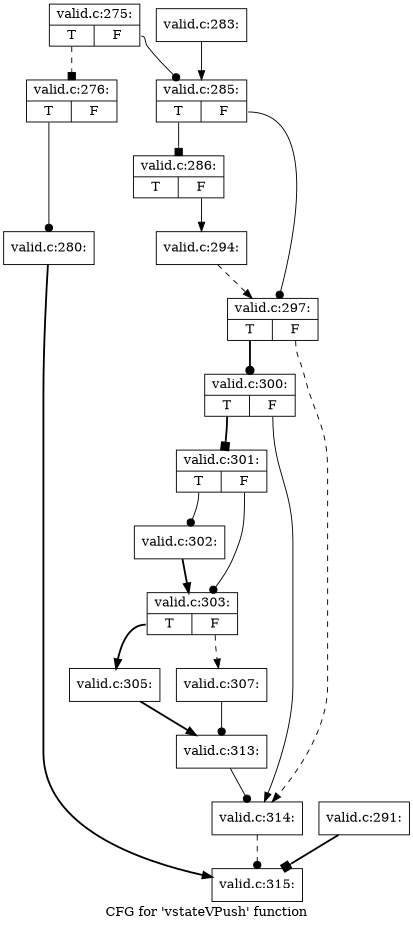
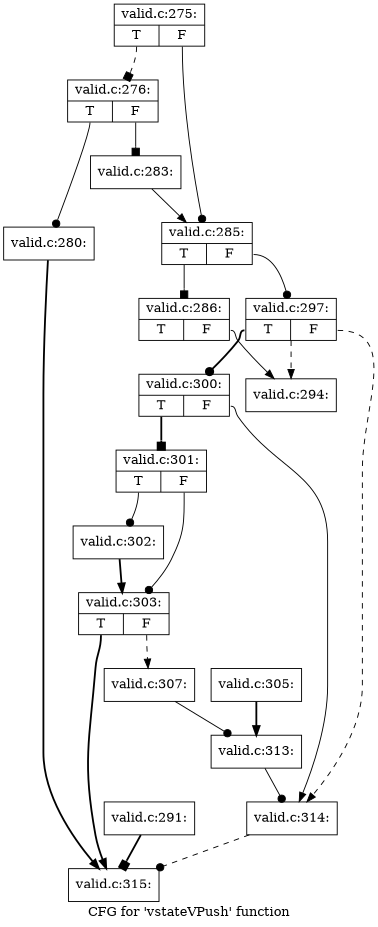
edge "valid.c:276:" -> "valid.c:283:": added
edge "valid.c:294:" -> "valid.c:297:": reversed
edge "valid.c:303:" -> "valid.c:305:": now "valid.c:303:" -> "valid.c:315:"
